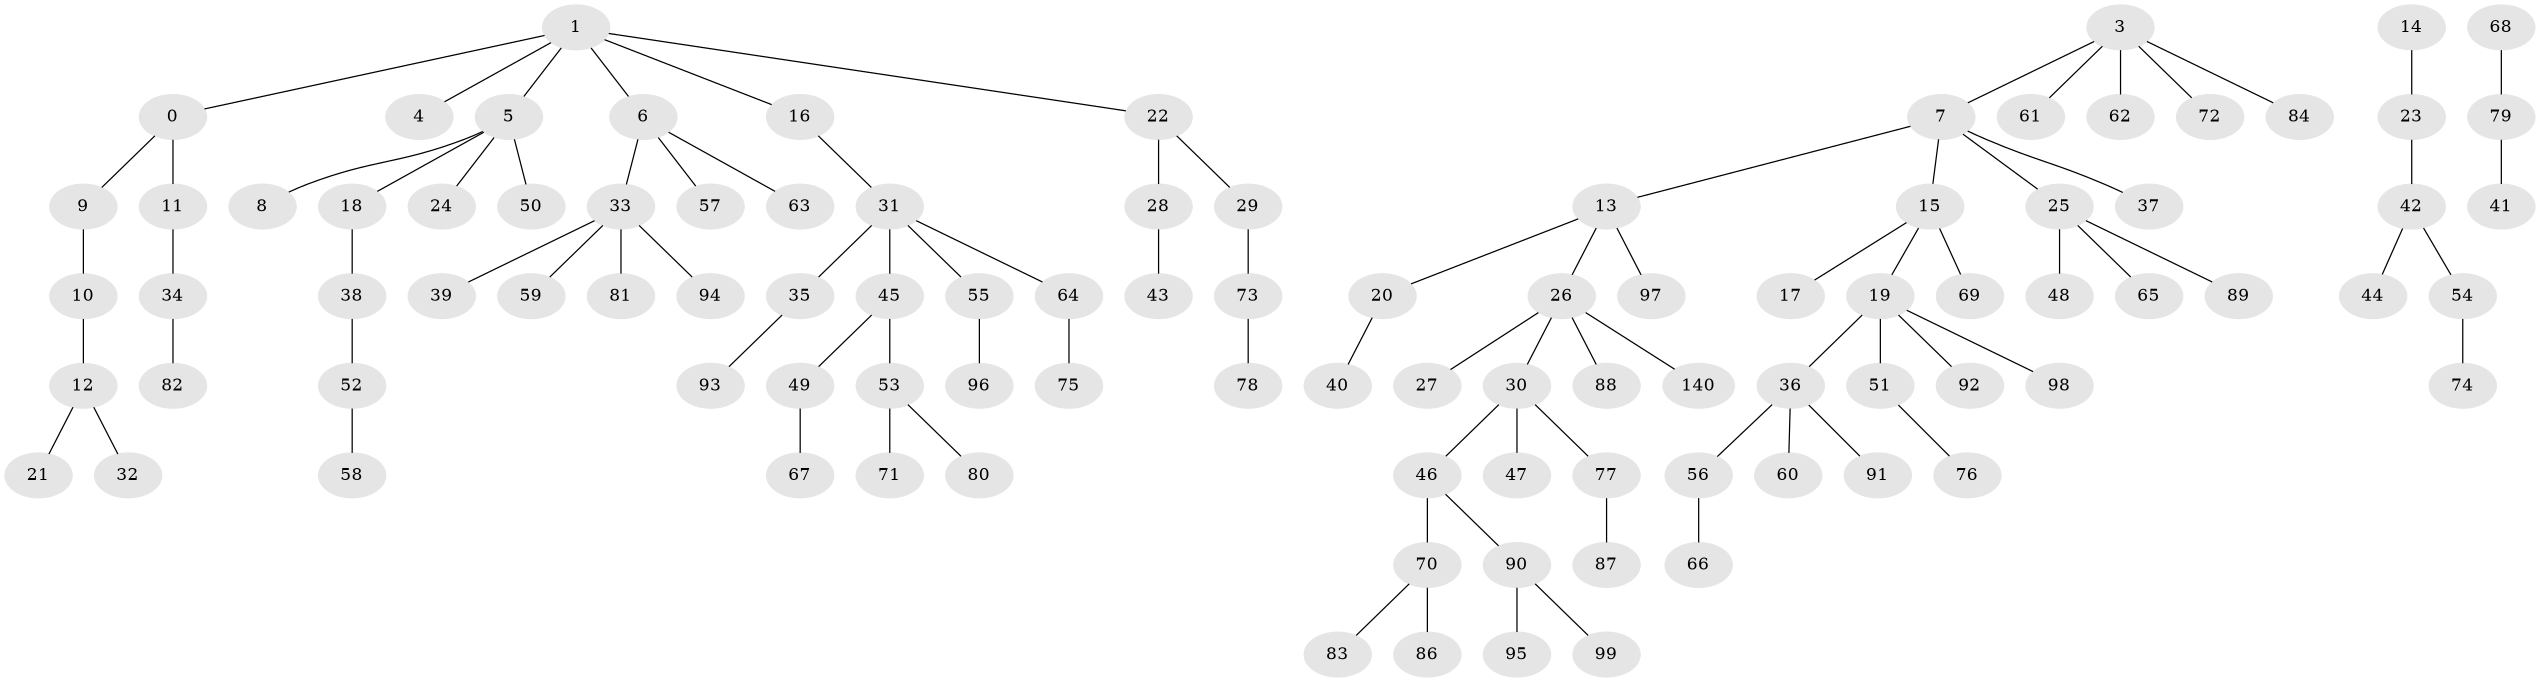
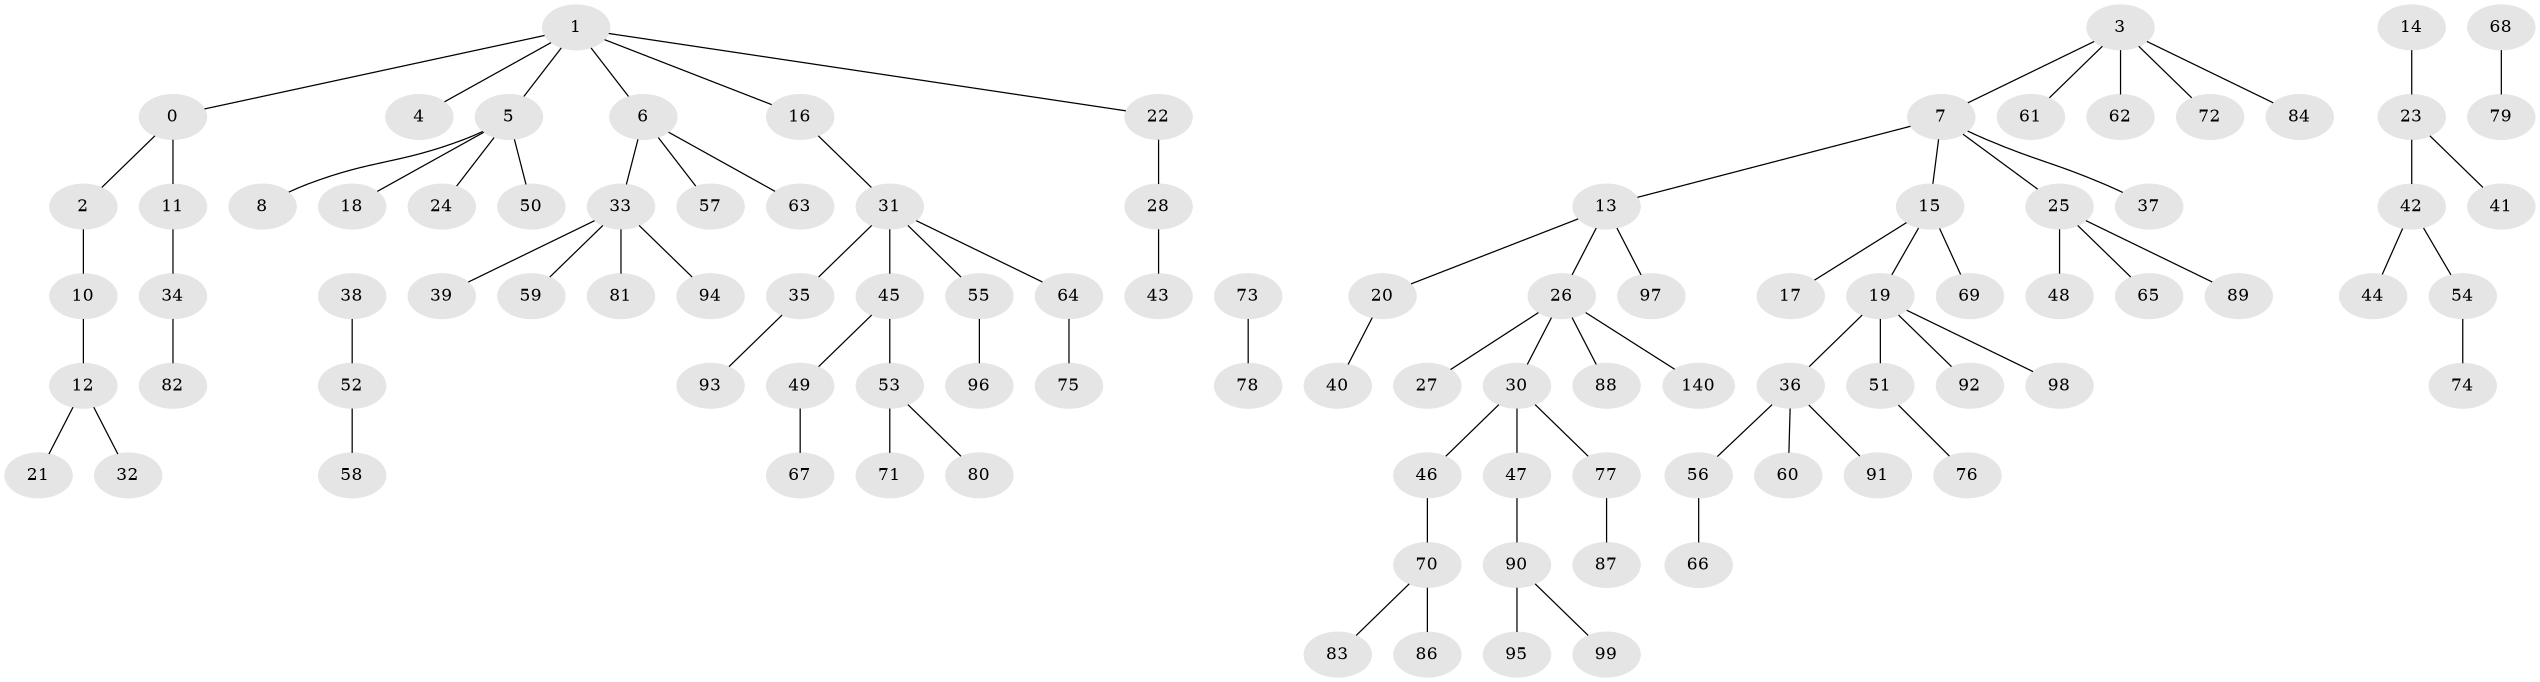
edge "79" -- "41": now "23" -- "41"
node "9": label "9" -> "2"
node "29": removed
edge "18" -- "38": removed
edge "46" -- "90": now "47" -- "90"
